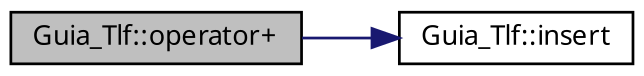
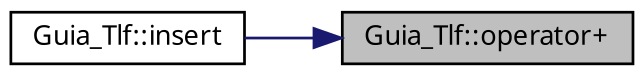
edge "Guia_Tlf::operator+" -> "Guia_Tlf::insert": reversed
